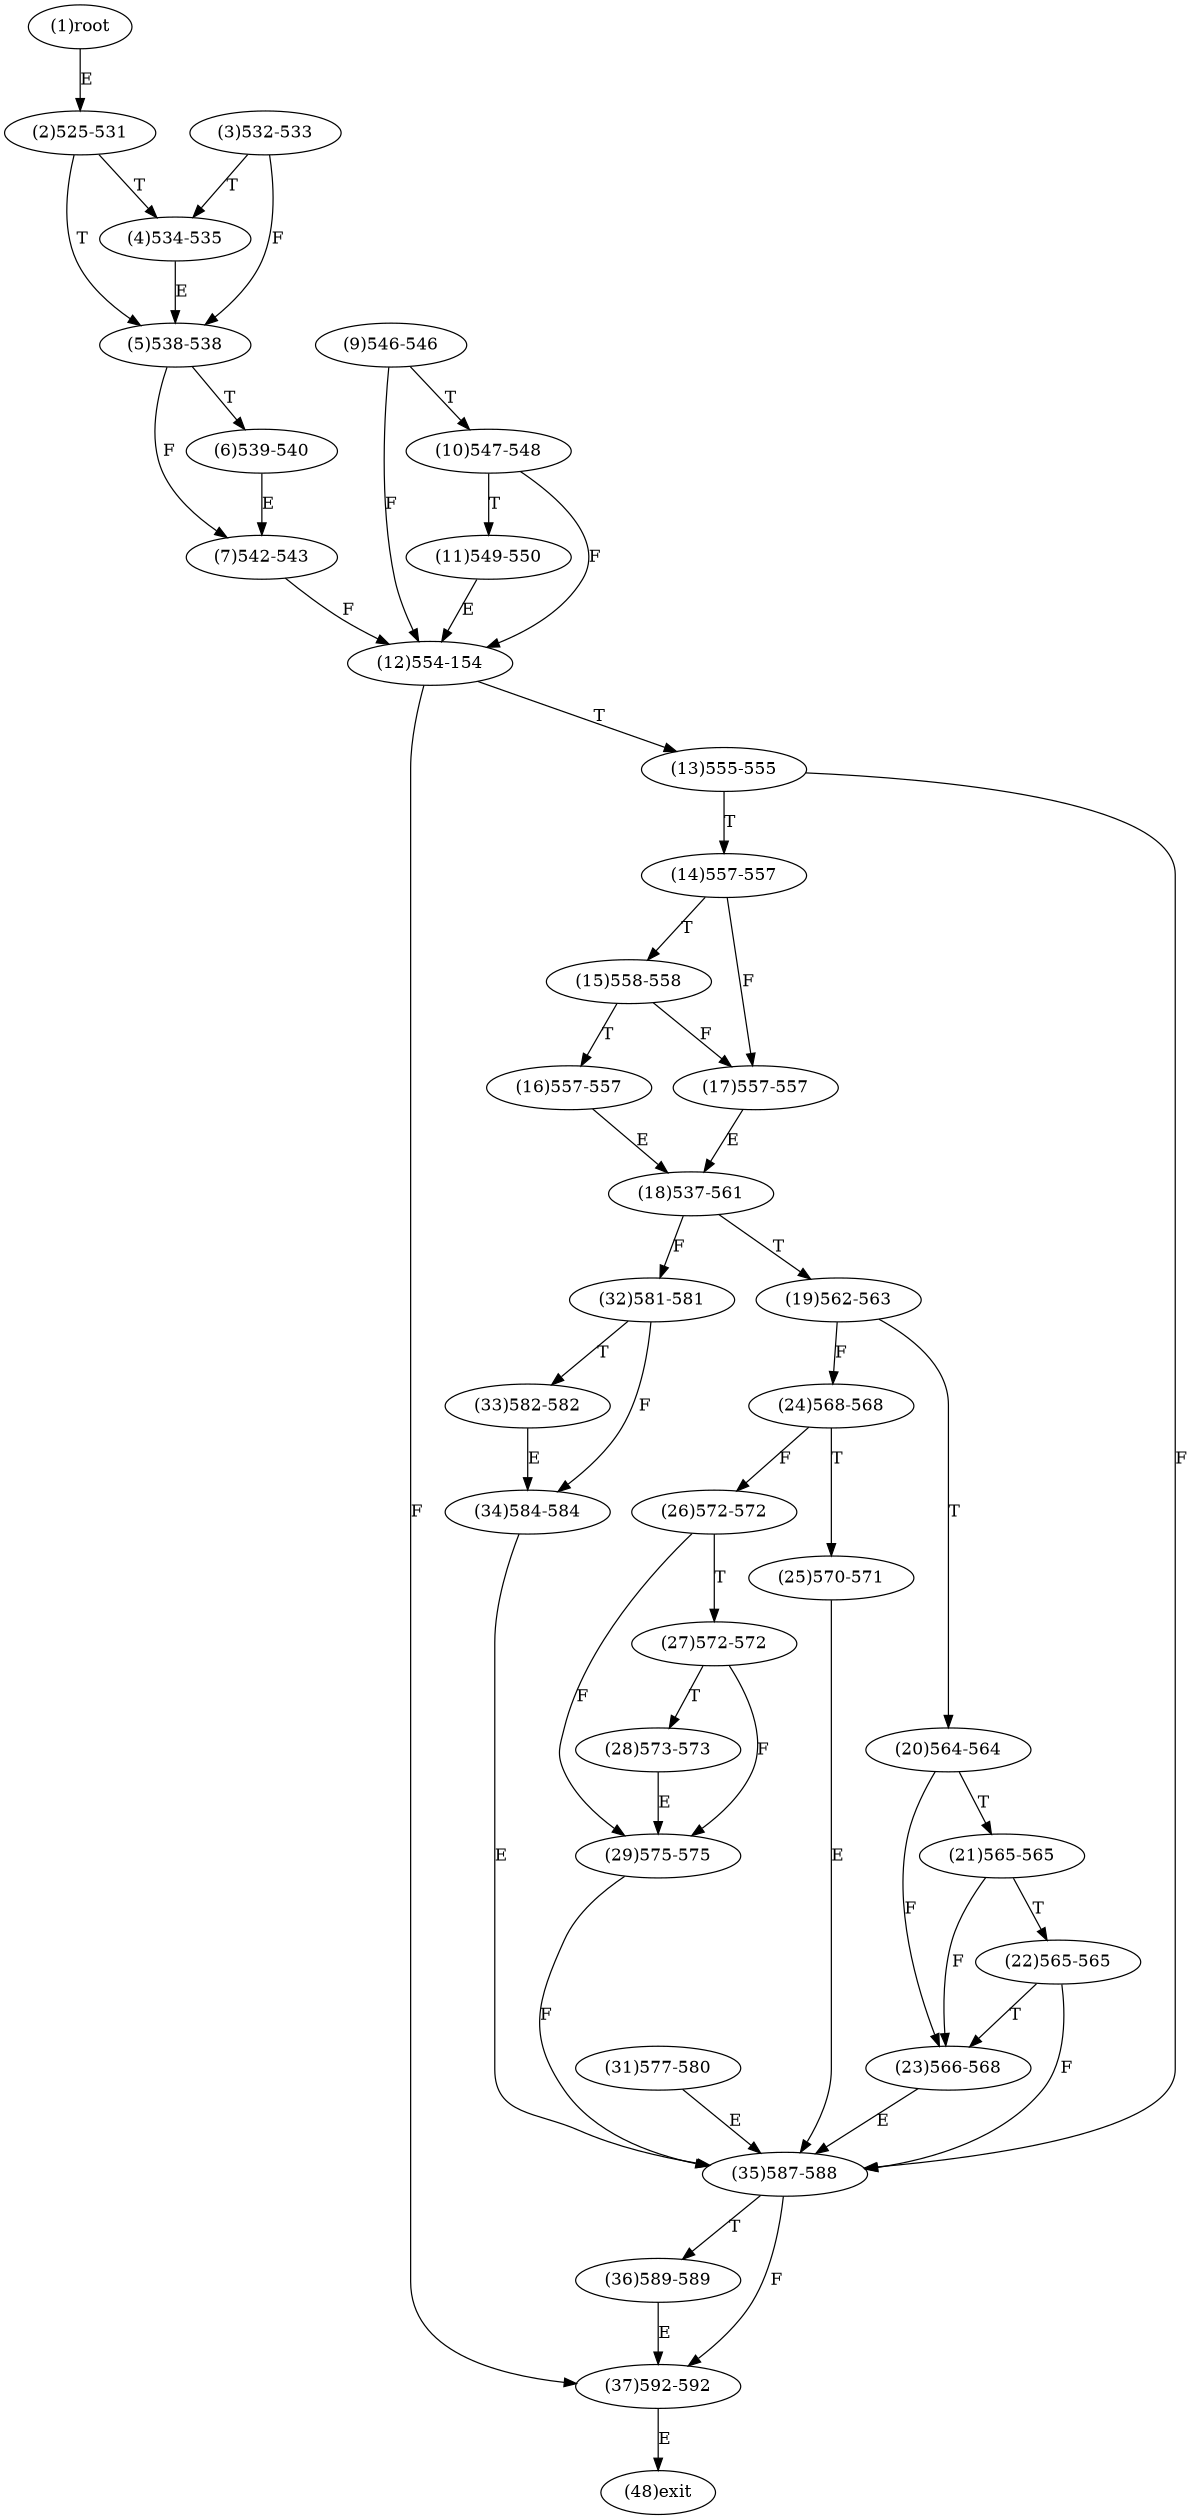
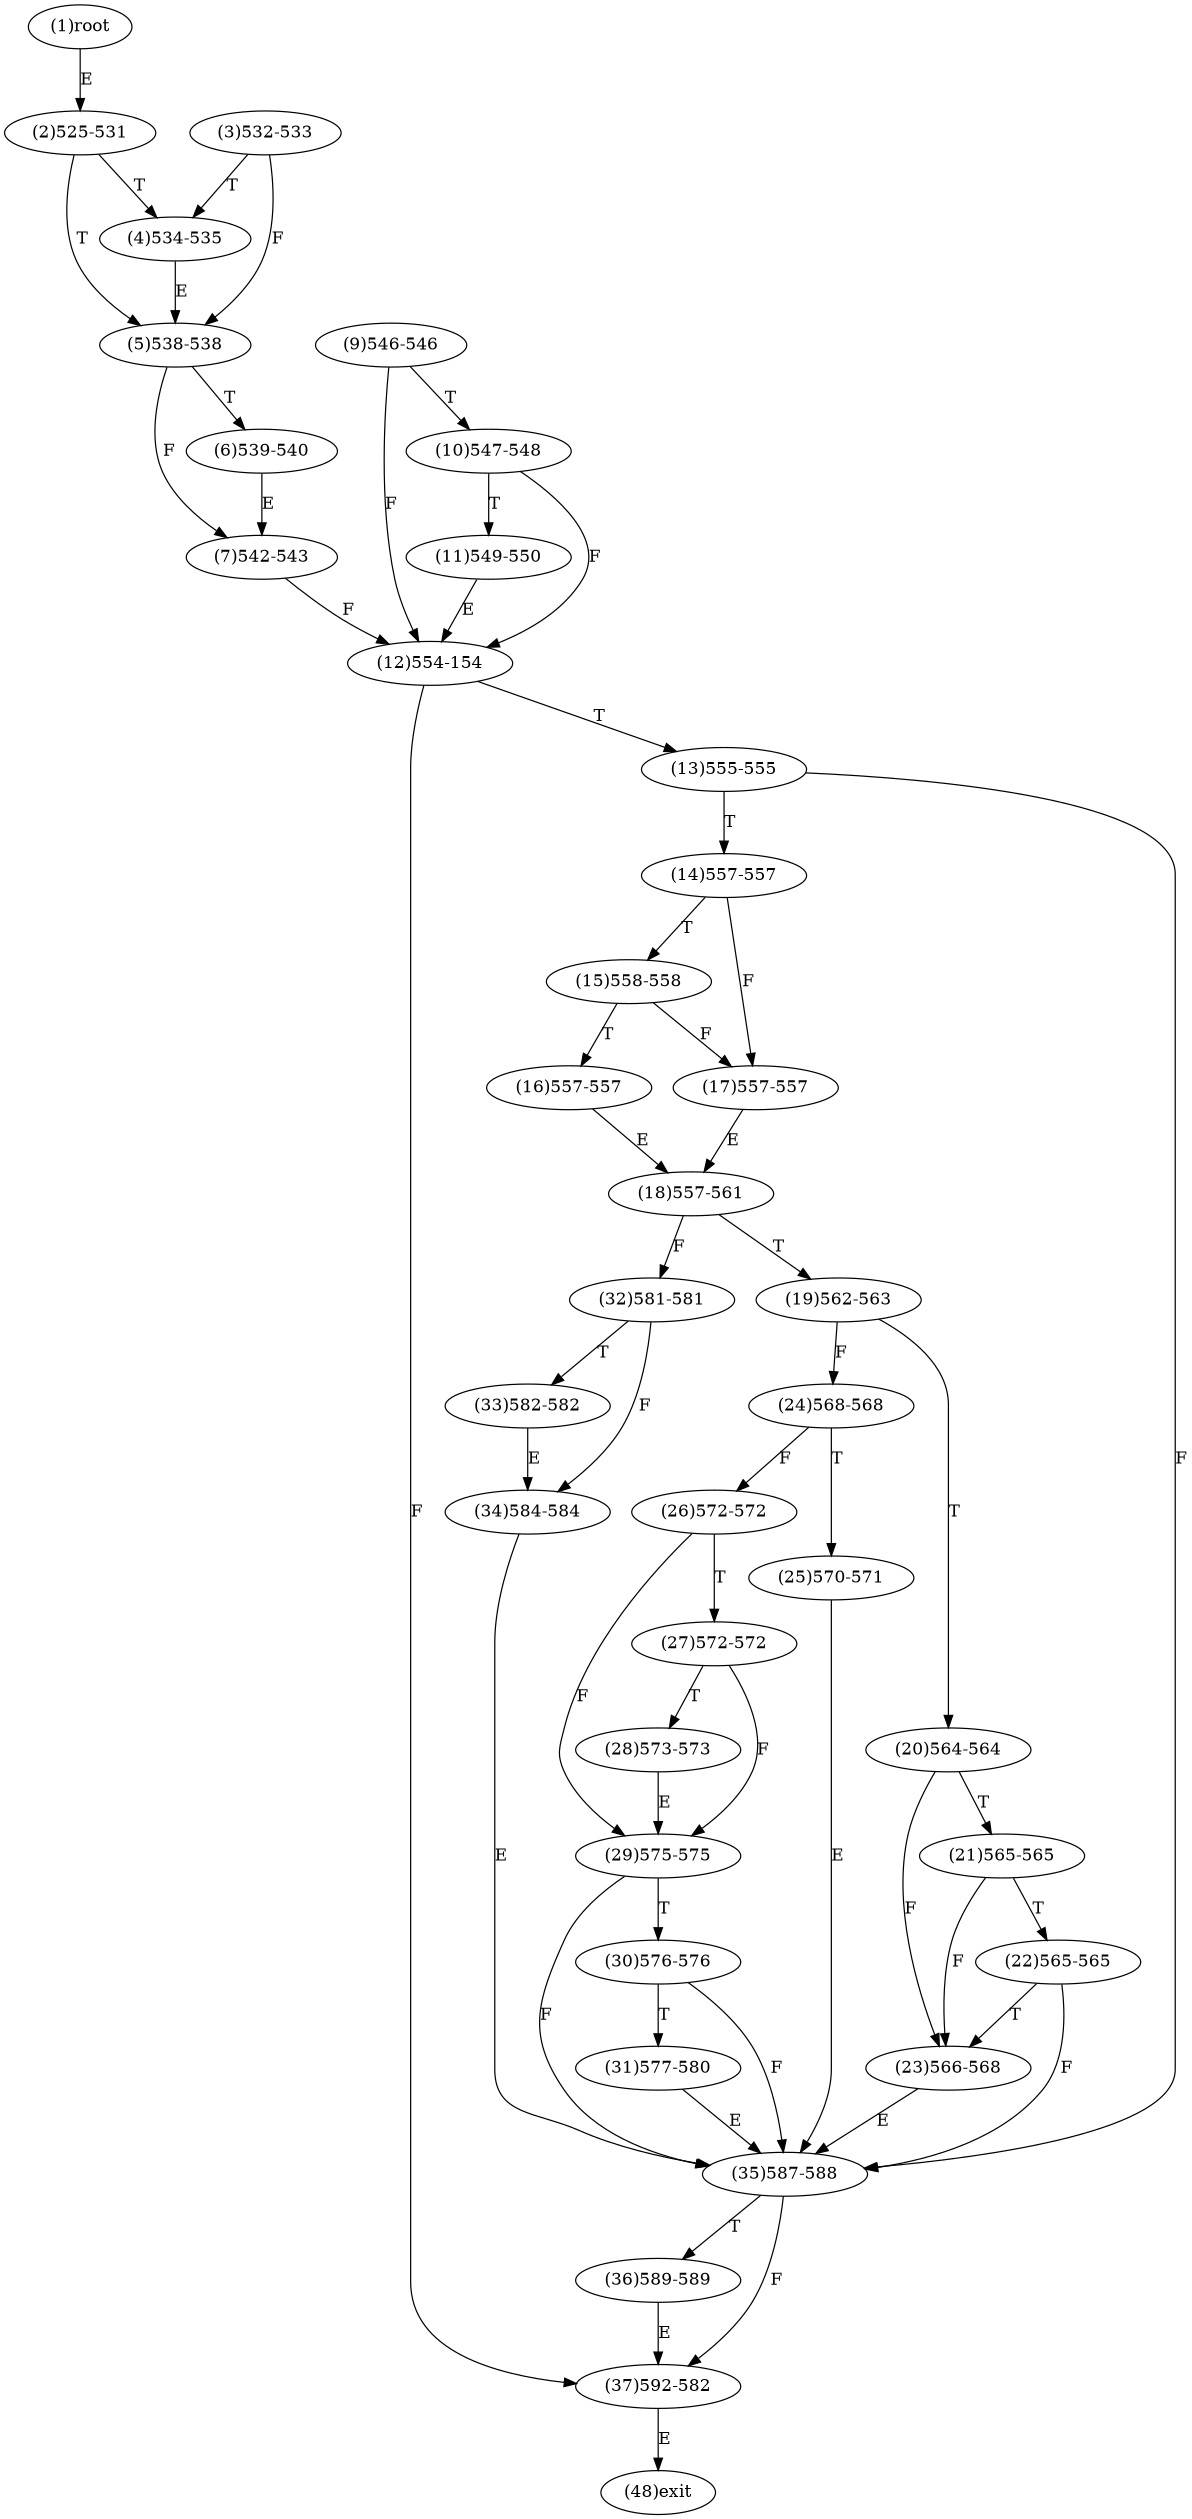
node "(18)537-561": label "(18)537-561" -> "(18)557-561"
node "(30)576-576": added
node "(37)592-592": label "(37)592-592" -> "(37)592-582"
